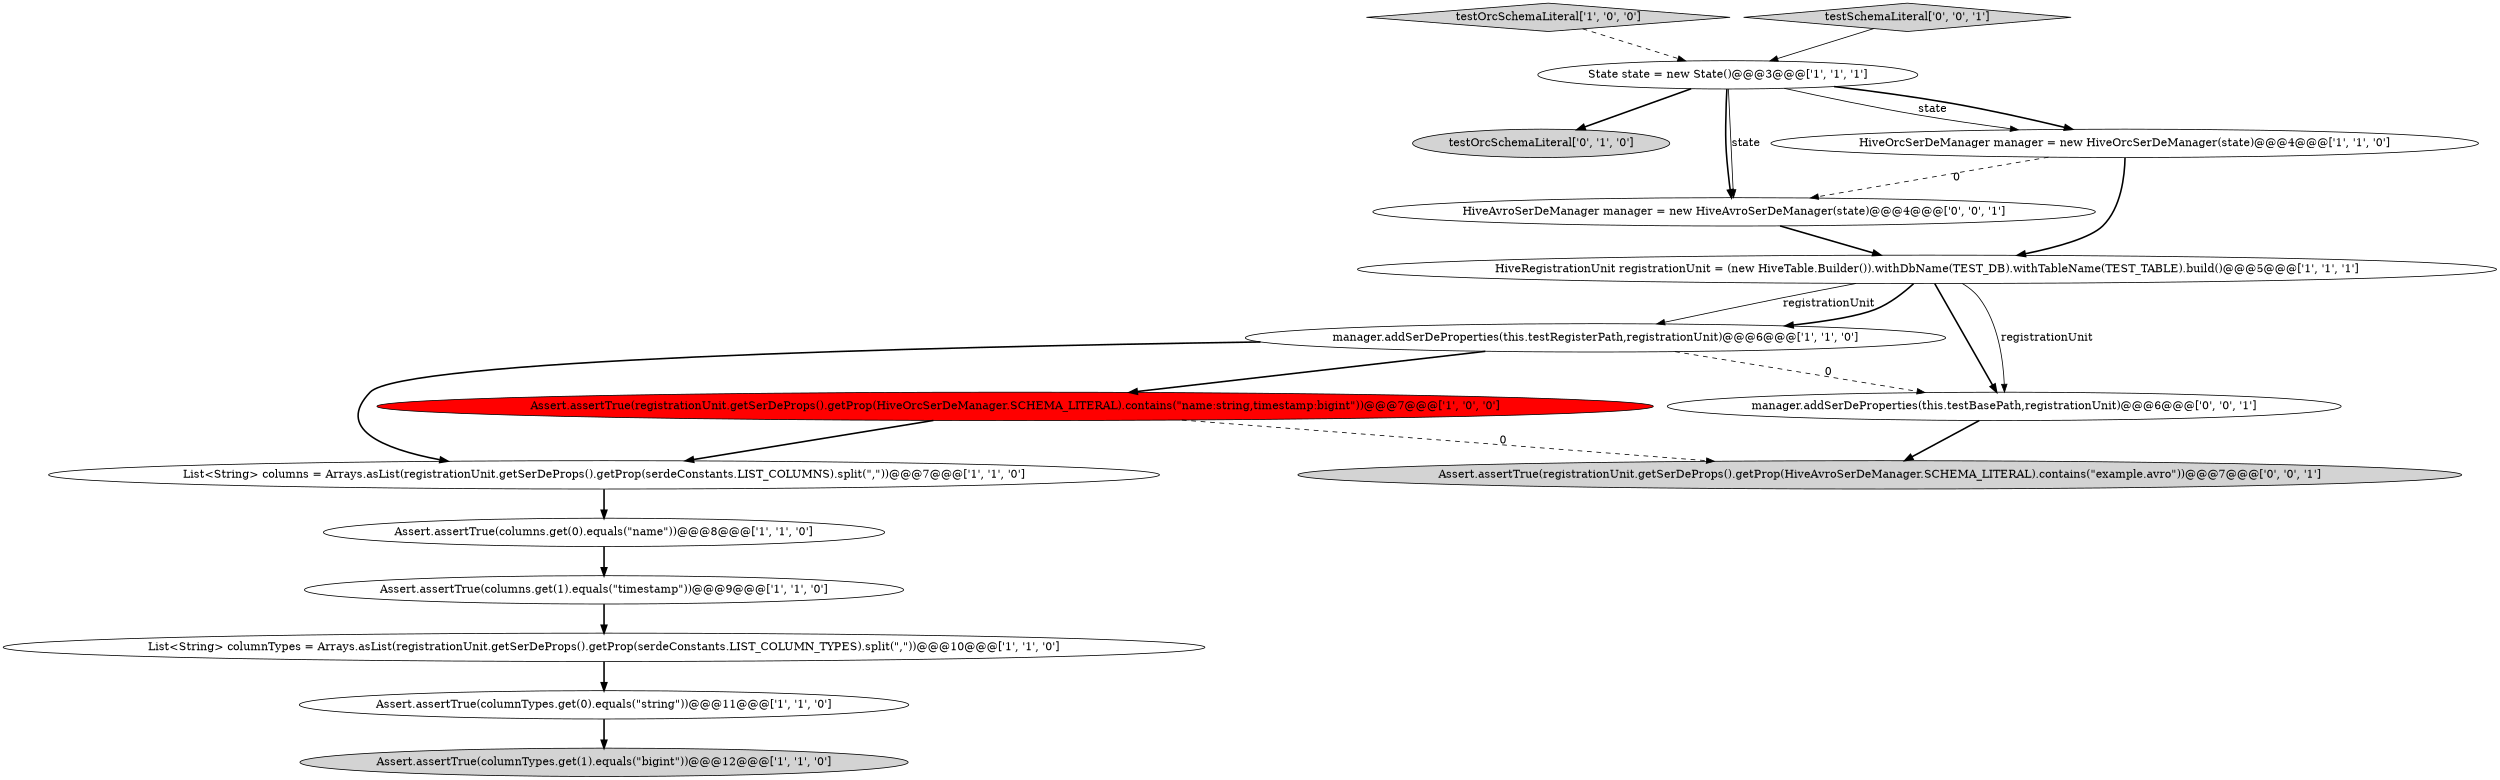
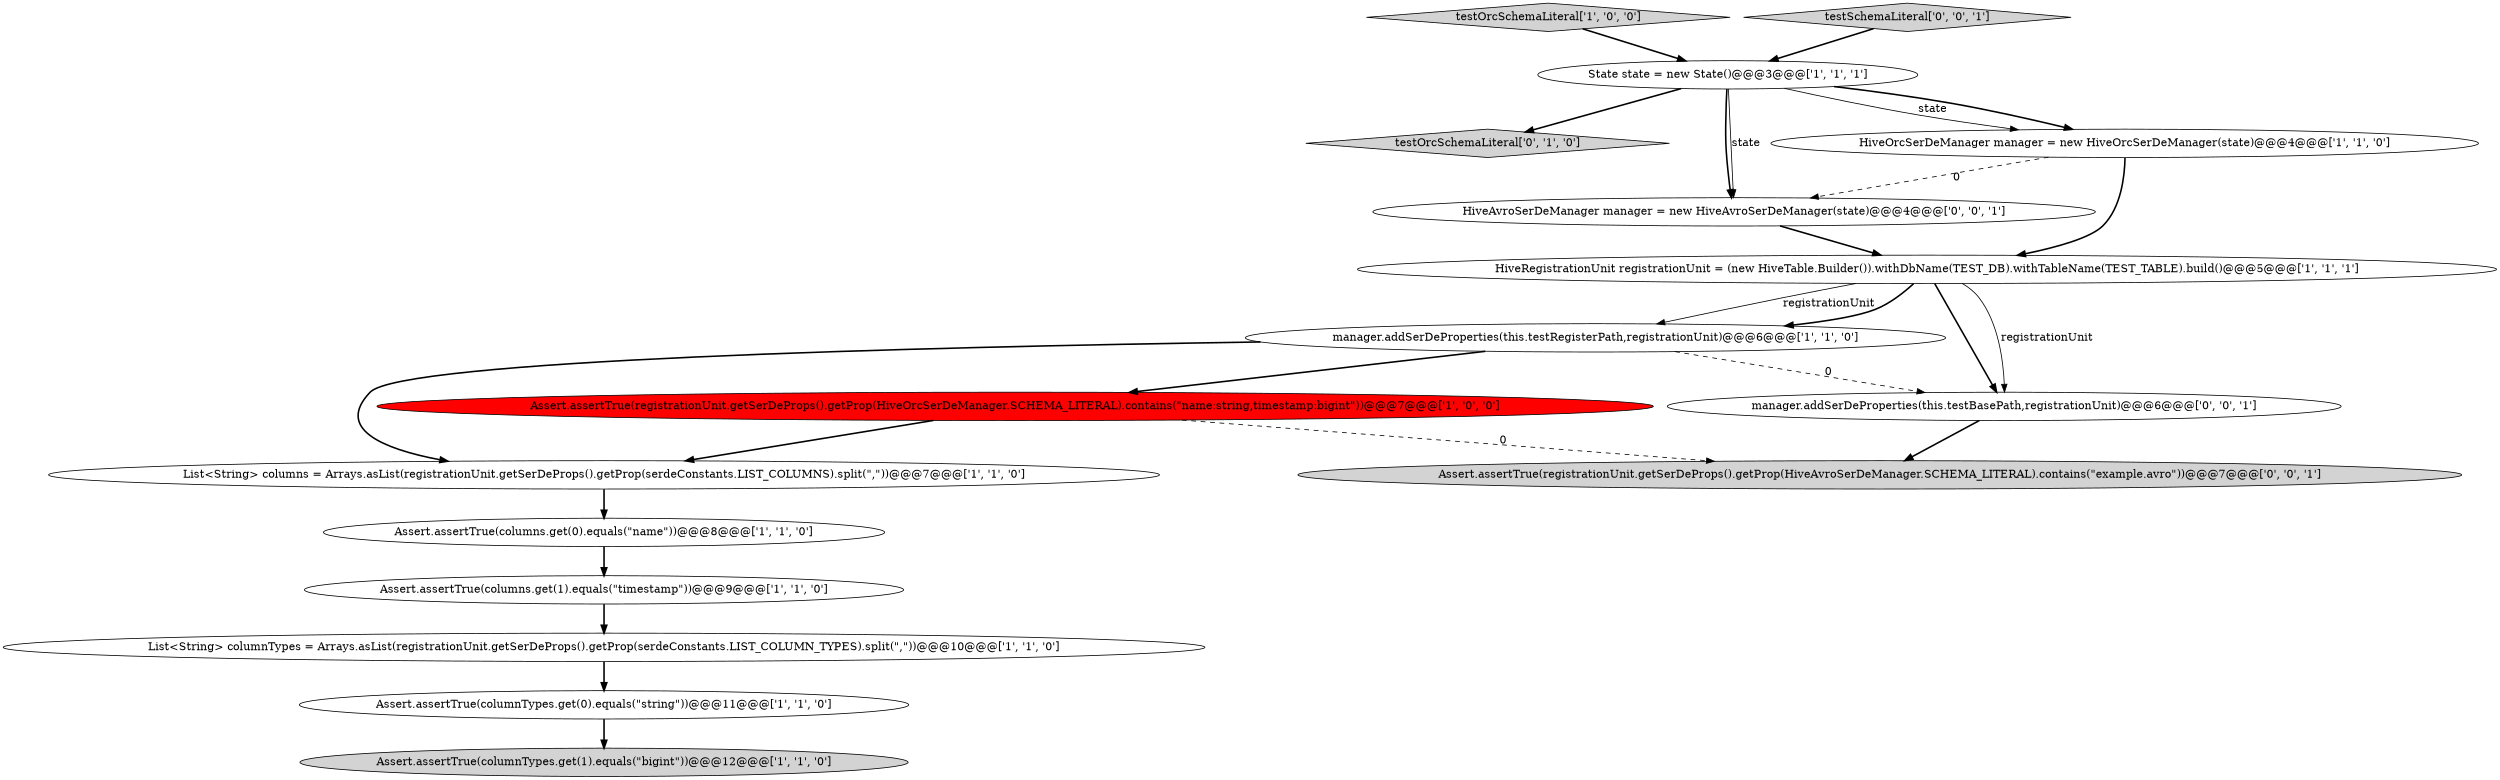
edge "testOrcSchemaLiteral['1', '0', '0']" -> "State state = new State()@@@3@@@['1', '1', '1']": style dashed -> bold
edge "testSchemaLiteral['0', '0', '1']" -> "State state = new State()@@@3@@@['1', '1', '1']": style solid -> bold
node "testOrcSchemaLiteral['0', '1', '0']": shape ellipse -> diamond
